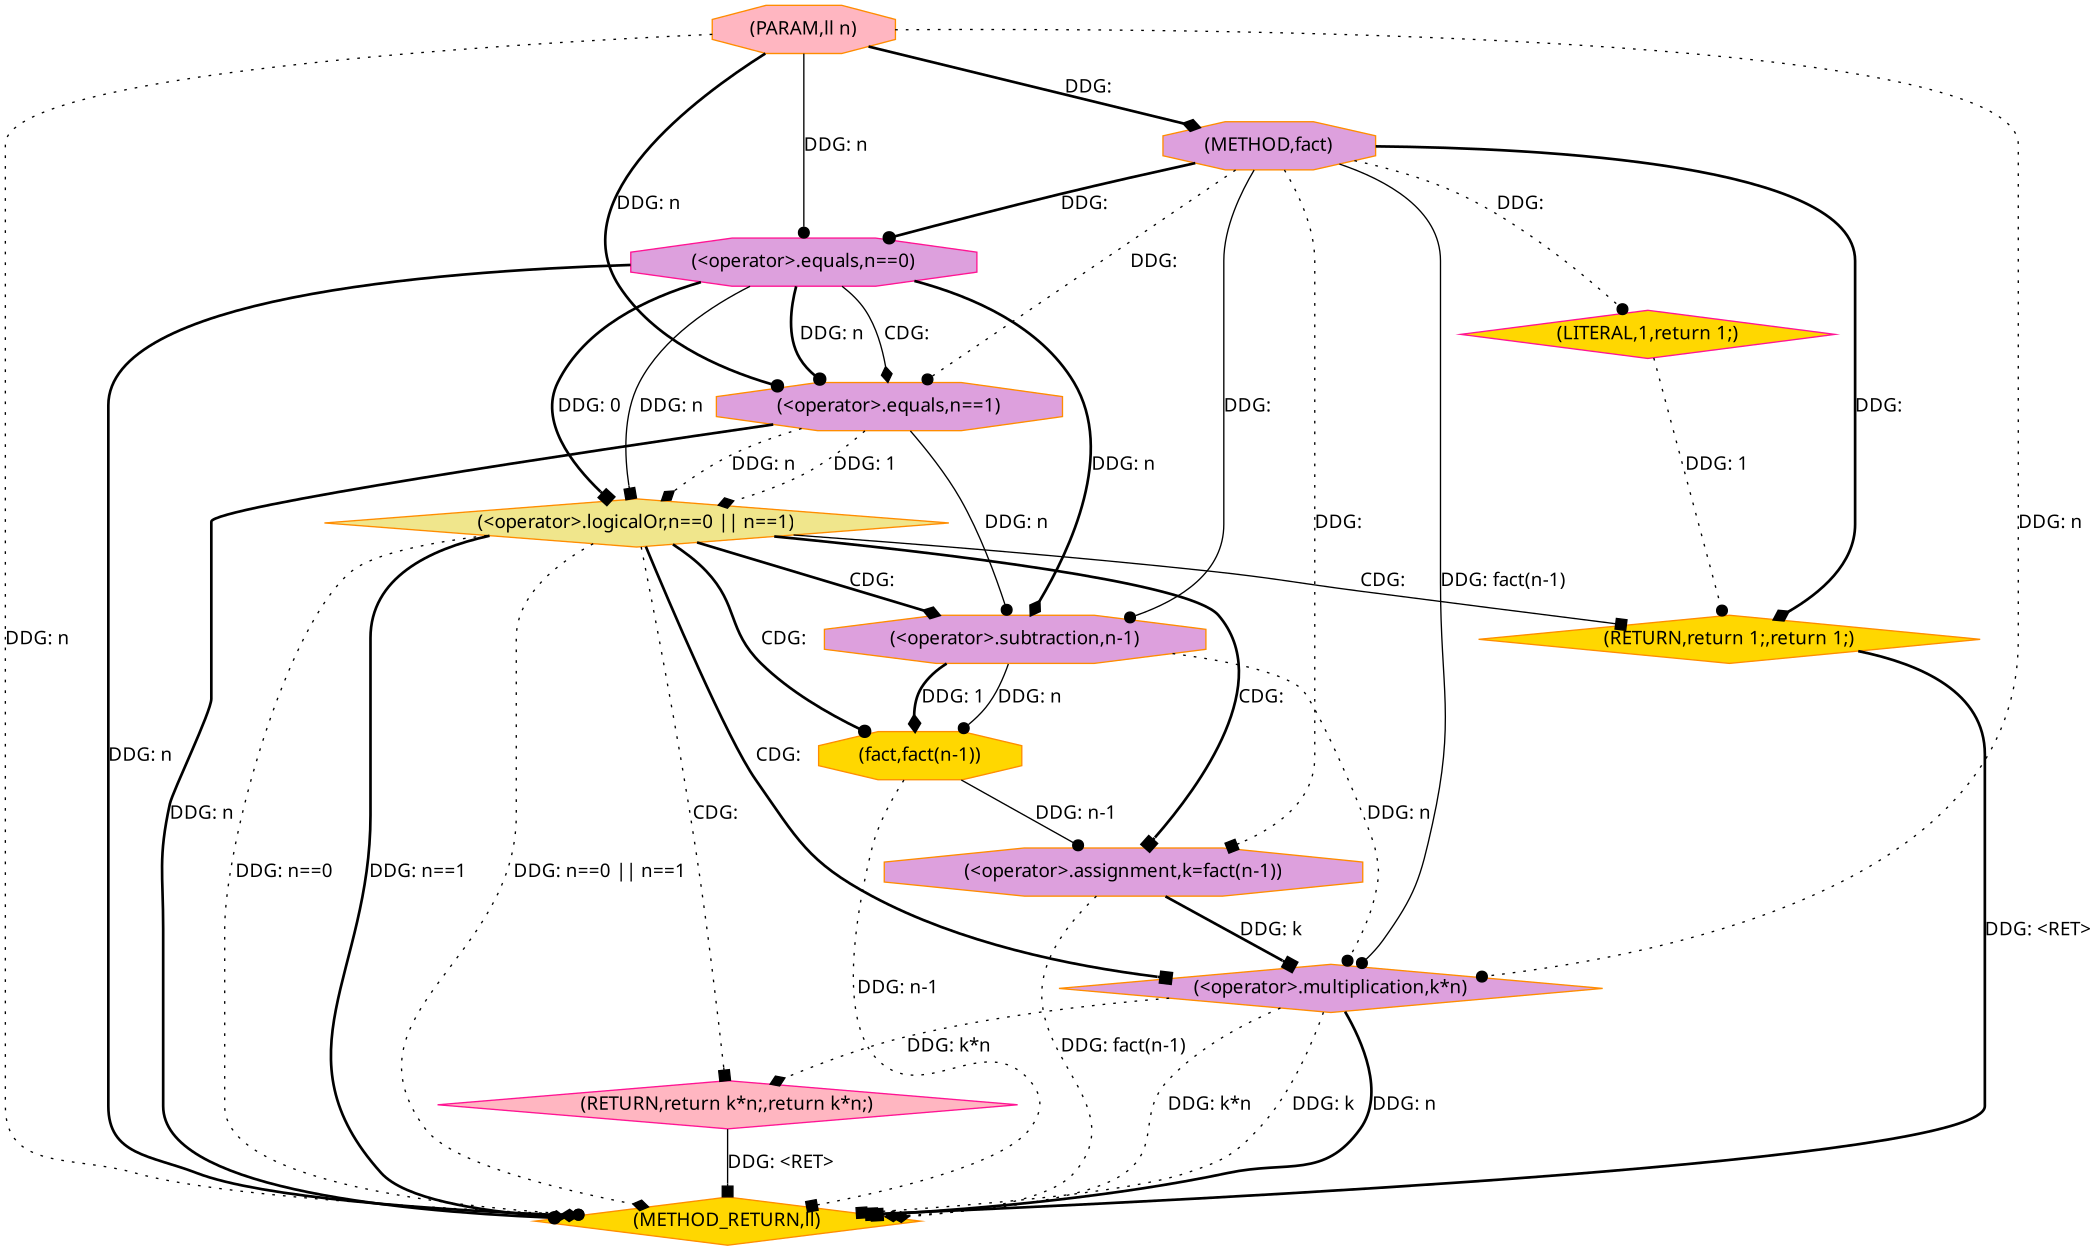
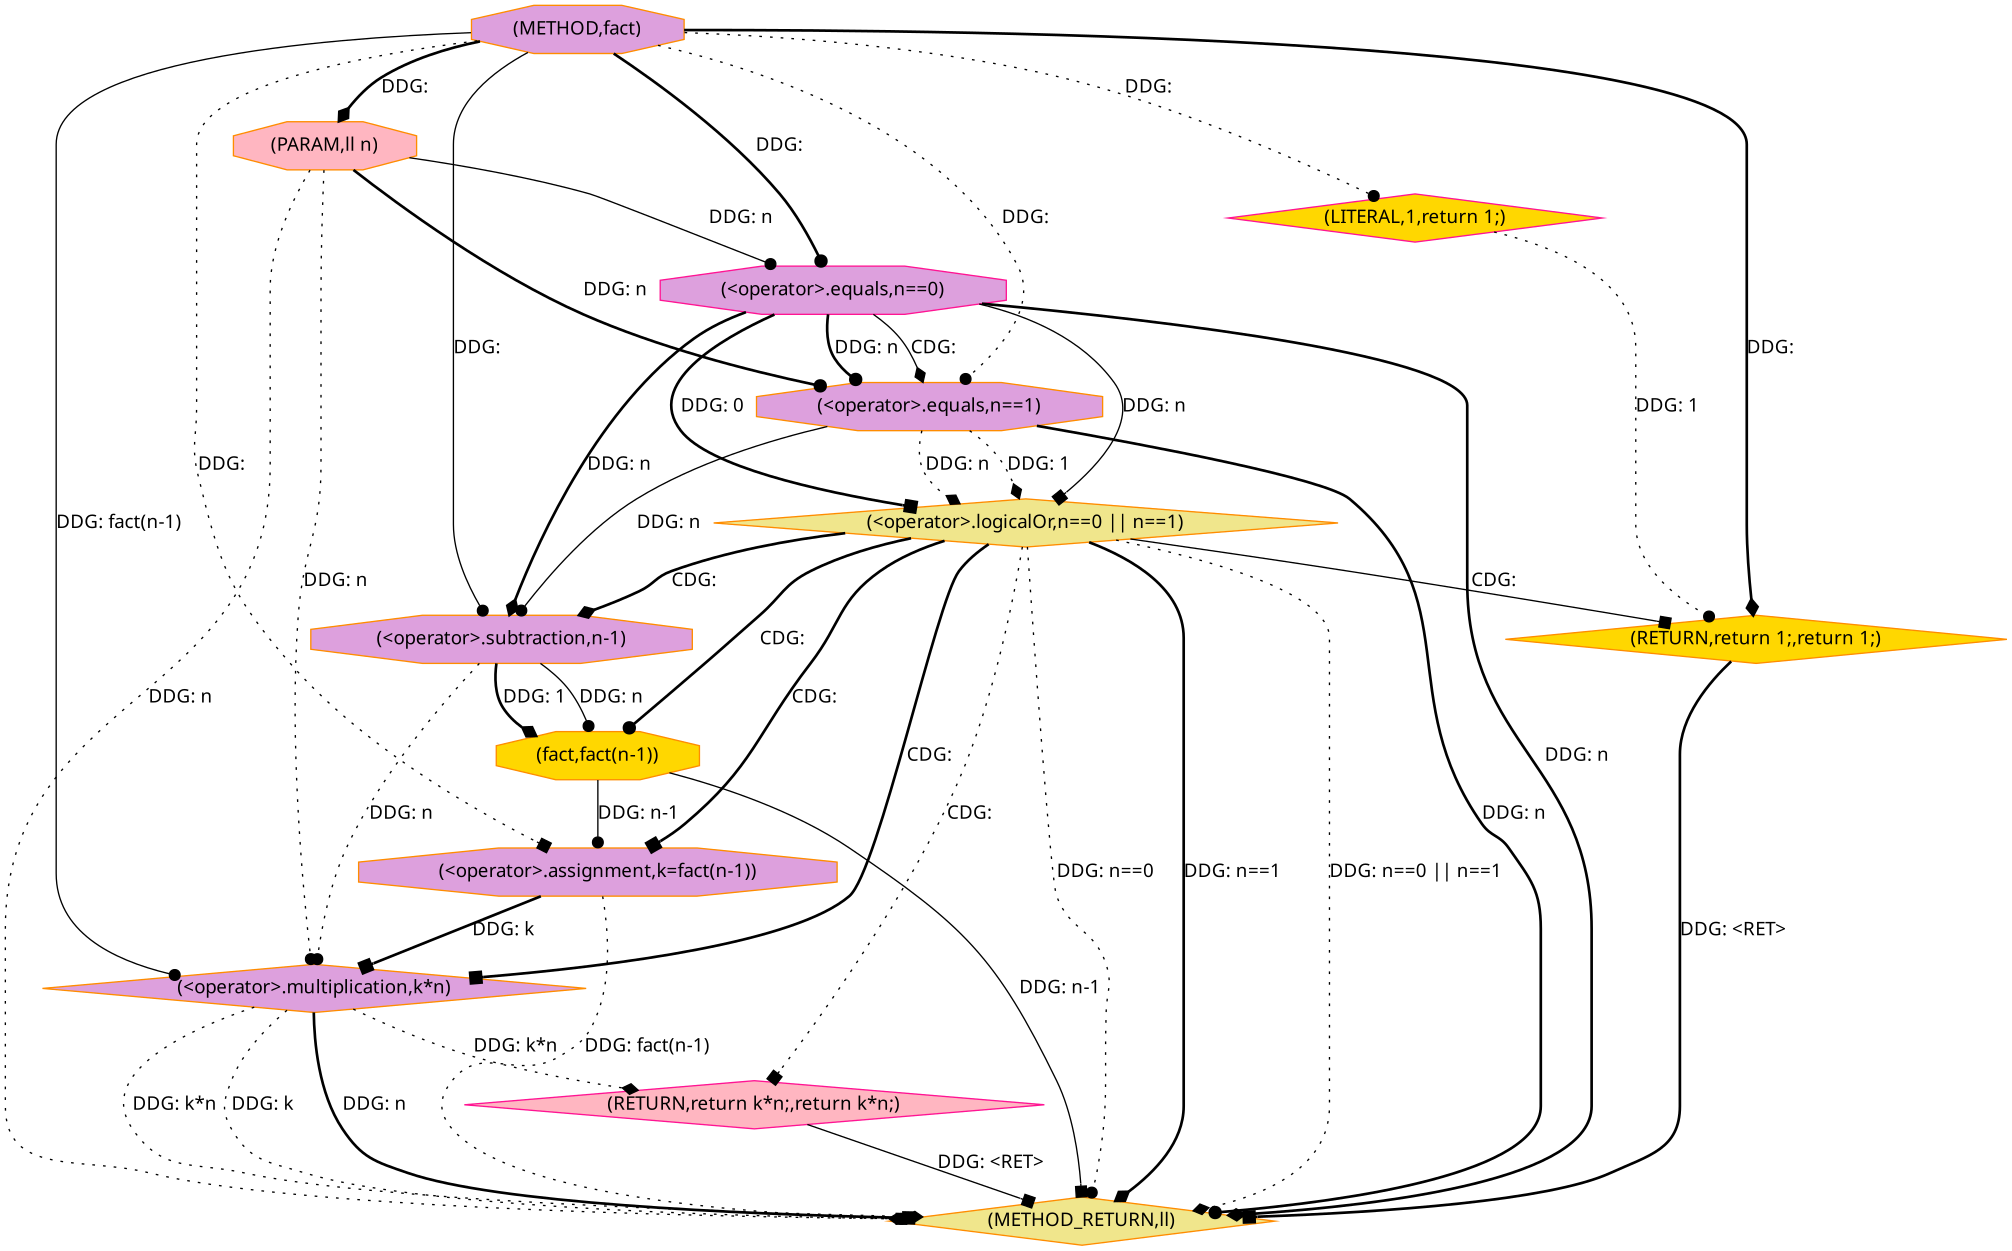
edge "(PARAM,ll n)" -> "(METHOD,fact)": reversed
edge "(fact,fact(n-1))" -> "(METHOD_RETURN,ll)": style dotted -> solid
node "(METHOD_RETURN,ll)": fillcolor gold -> khaki
